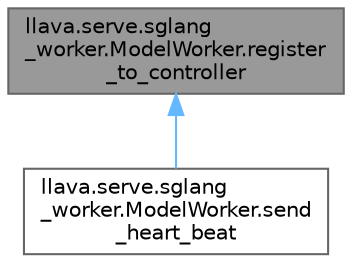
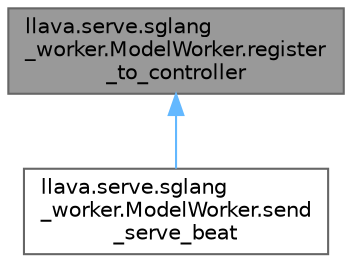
node "llava.serve.sglang _worker.ModelWorker.send _heart_beat": label "llava.serve.sglang _worker.ModelWorker.send _heart_beat" -> "llava.serve.sglang _worker.ModelWorker.send _serve_beat"
